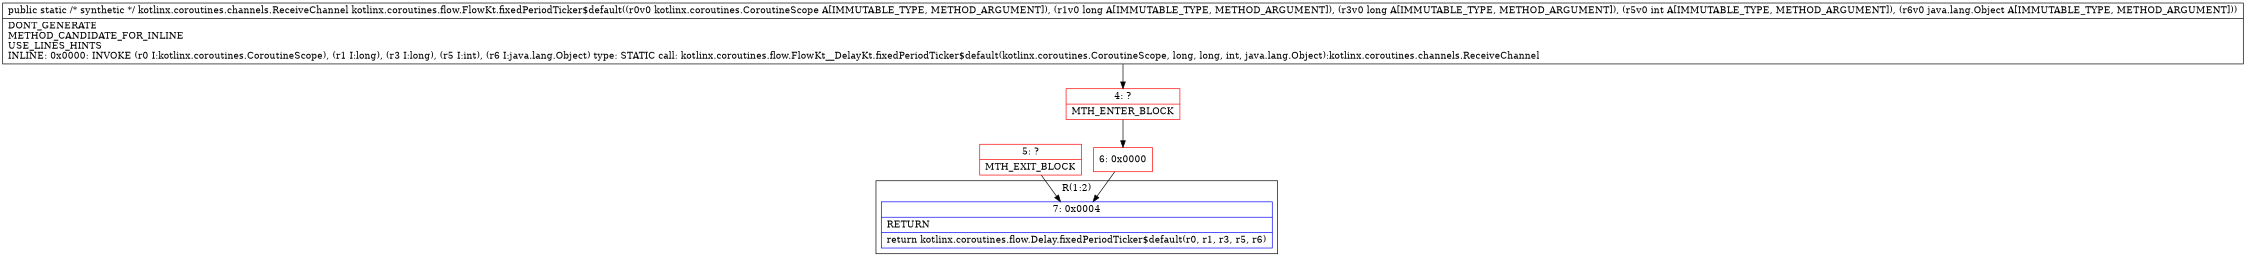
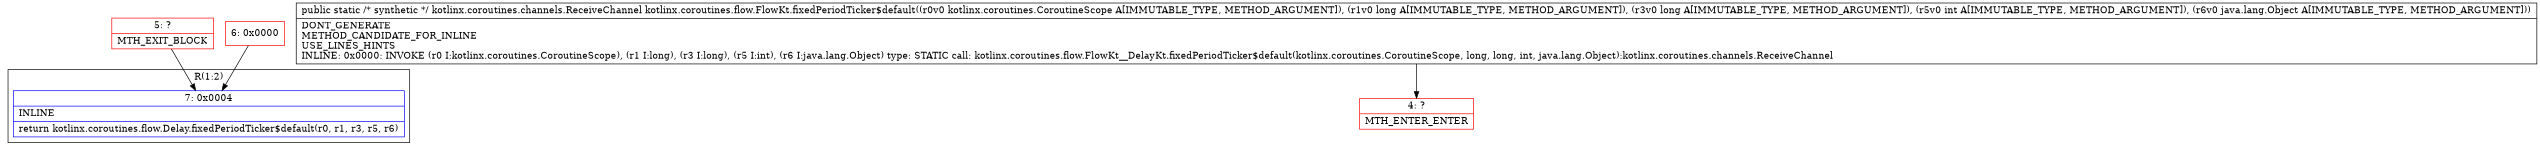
node "4: ?": text "MTH_ENTER_BLOCK" -> "MTH_ENTER_ENTER"
edge "4: ?" -> "6: 0x0000": removed
node "7: 0x0004": text "RETURN" -> "INLINE"
